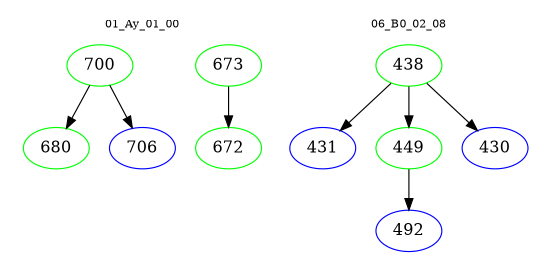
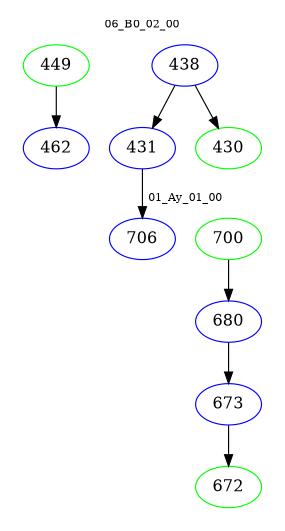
cluster "06_B0_02_08": label "06_B0_02_08" -> "06_B0_02_00"
node "673": color green -> blue
node "438": color green -> blue
edge "700" -> "706": now "431" -> "706"
edge "438" -> "449": removed
node "680": color green -> blue
node "430": color blue -> green
node "492": label "492" -> "462"
edge "680" -> "673": added
